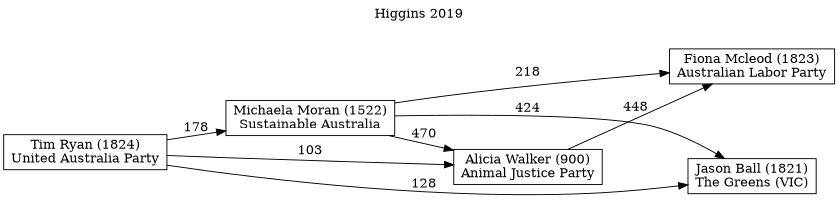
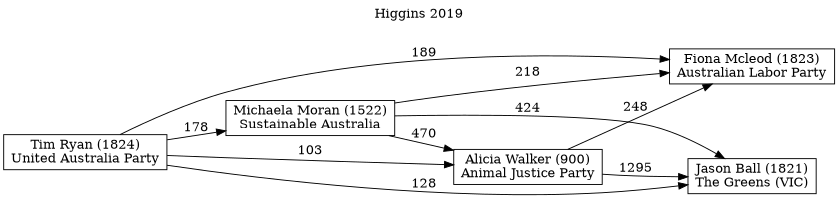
edge "Tim Ryan (1824) United Australia Party" -> "Fiona Mcleod (1823) Australian Labor Party": added, label "189"
edge "Alicia Walker (900) Animal Justice Party" -> "Fiona Mcleod (1823) Australian Labor Party": label "448" -> "248"
edge "Alicia Walker (900) Animal Justice Party" -> "Jason Ball (1821) The Greens (VIC)": added, label "1295"
